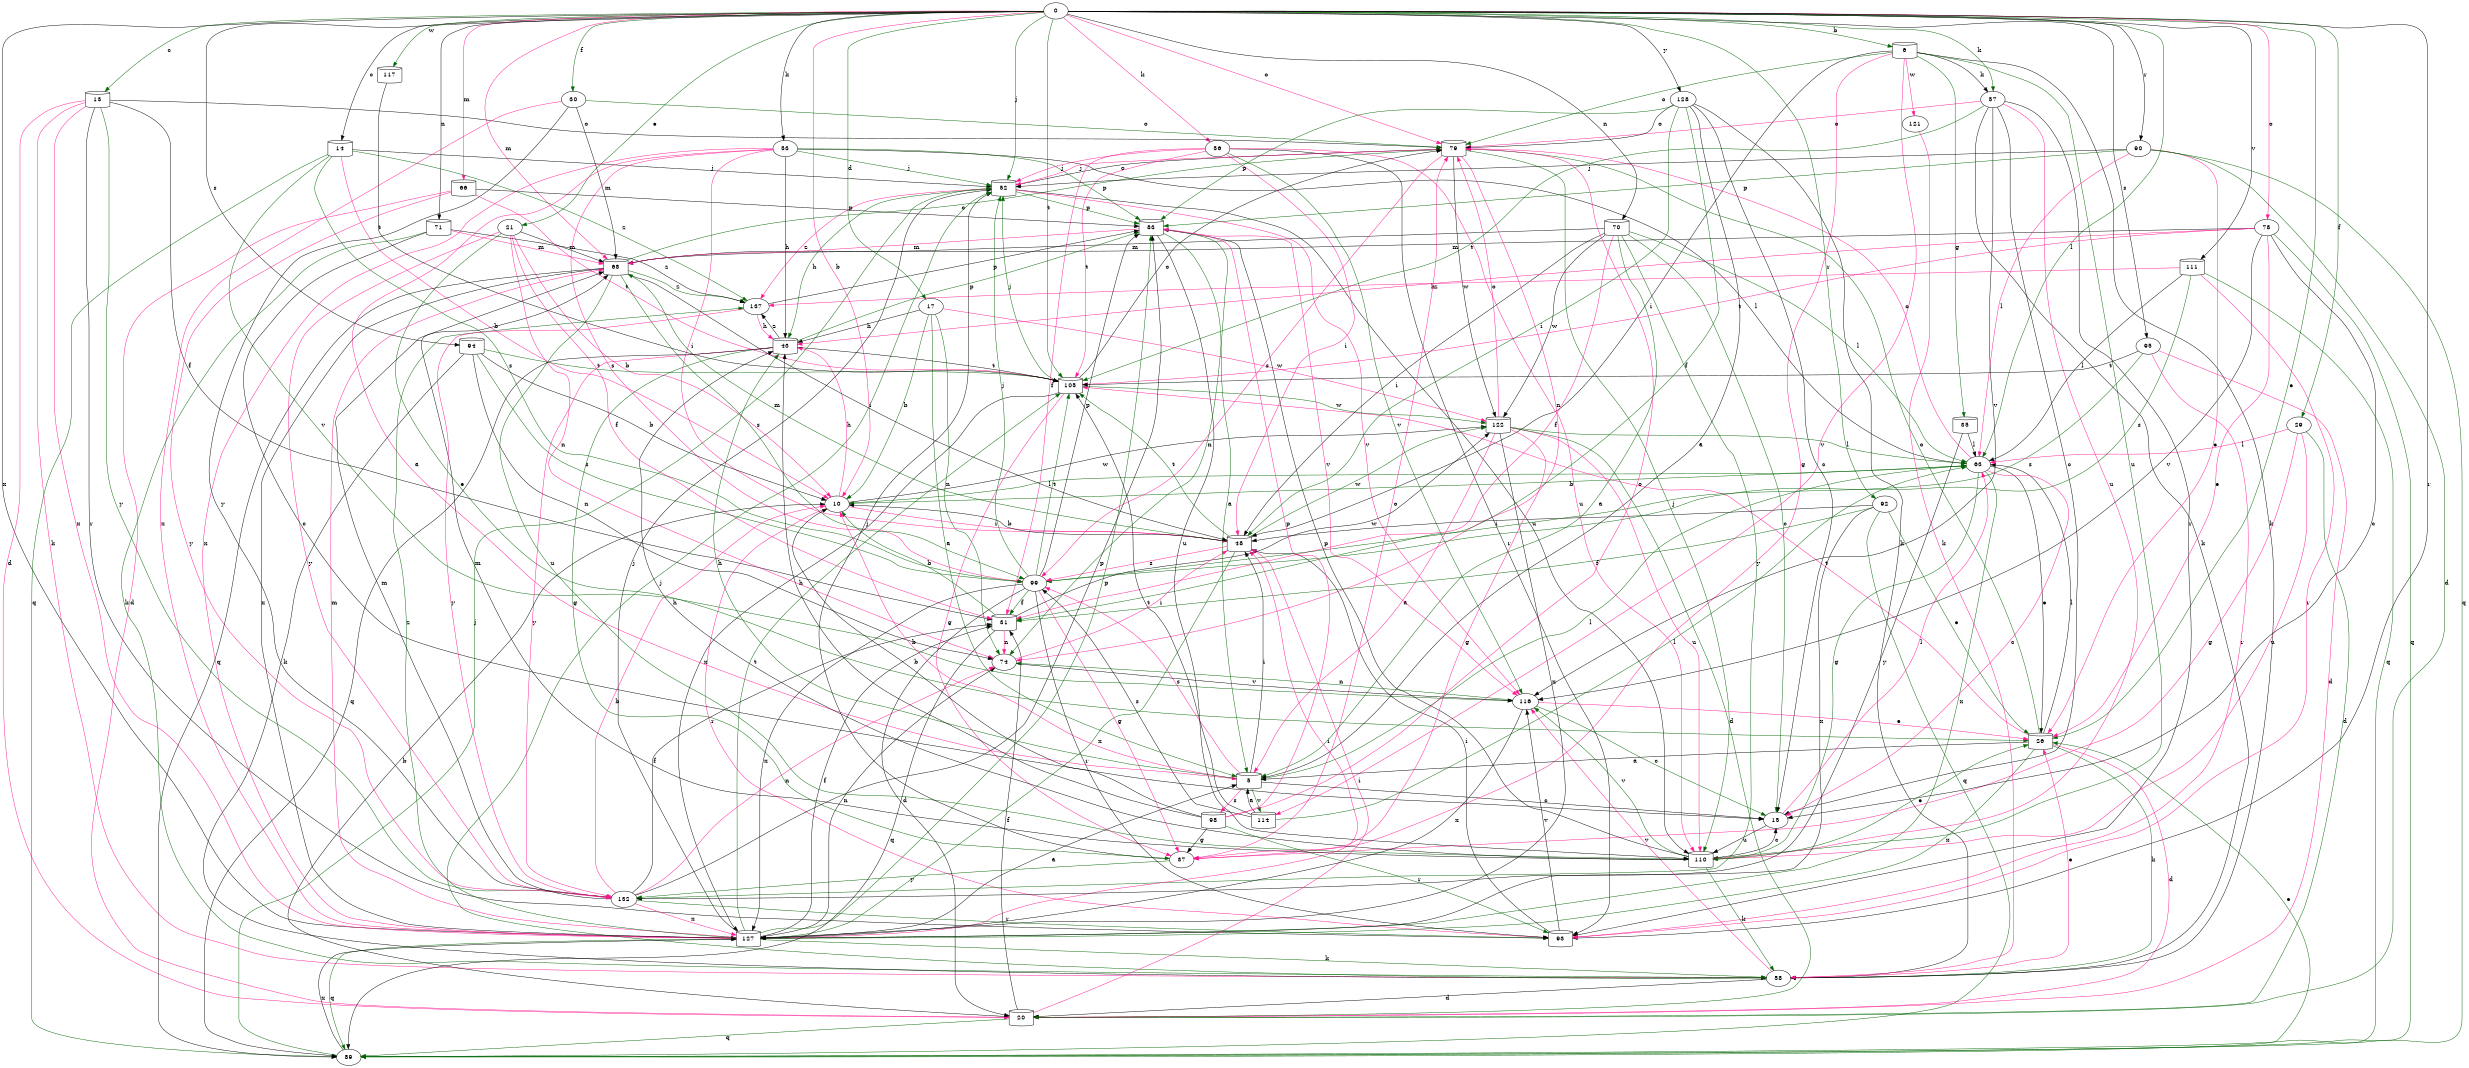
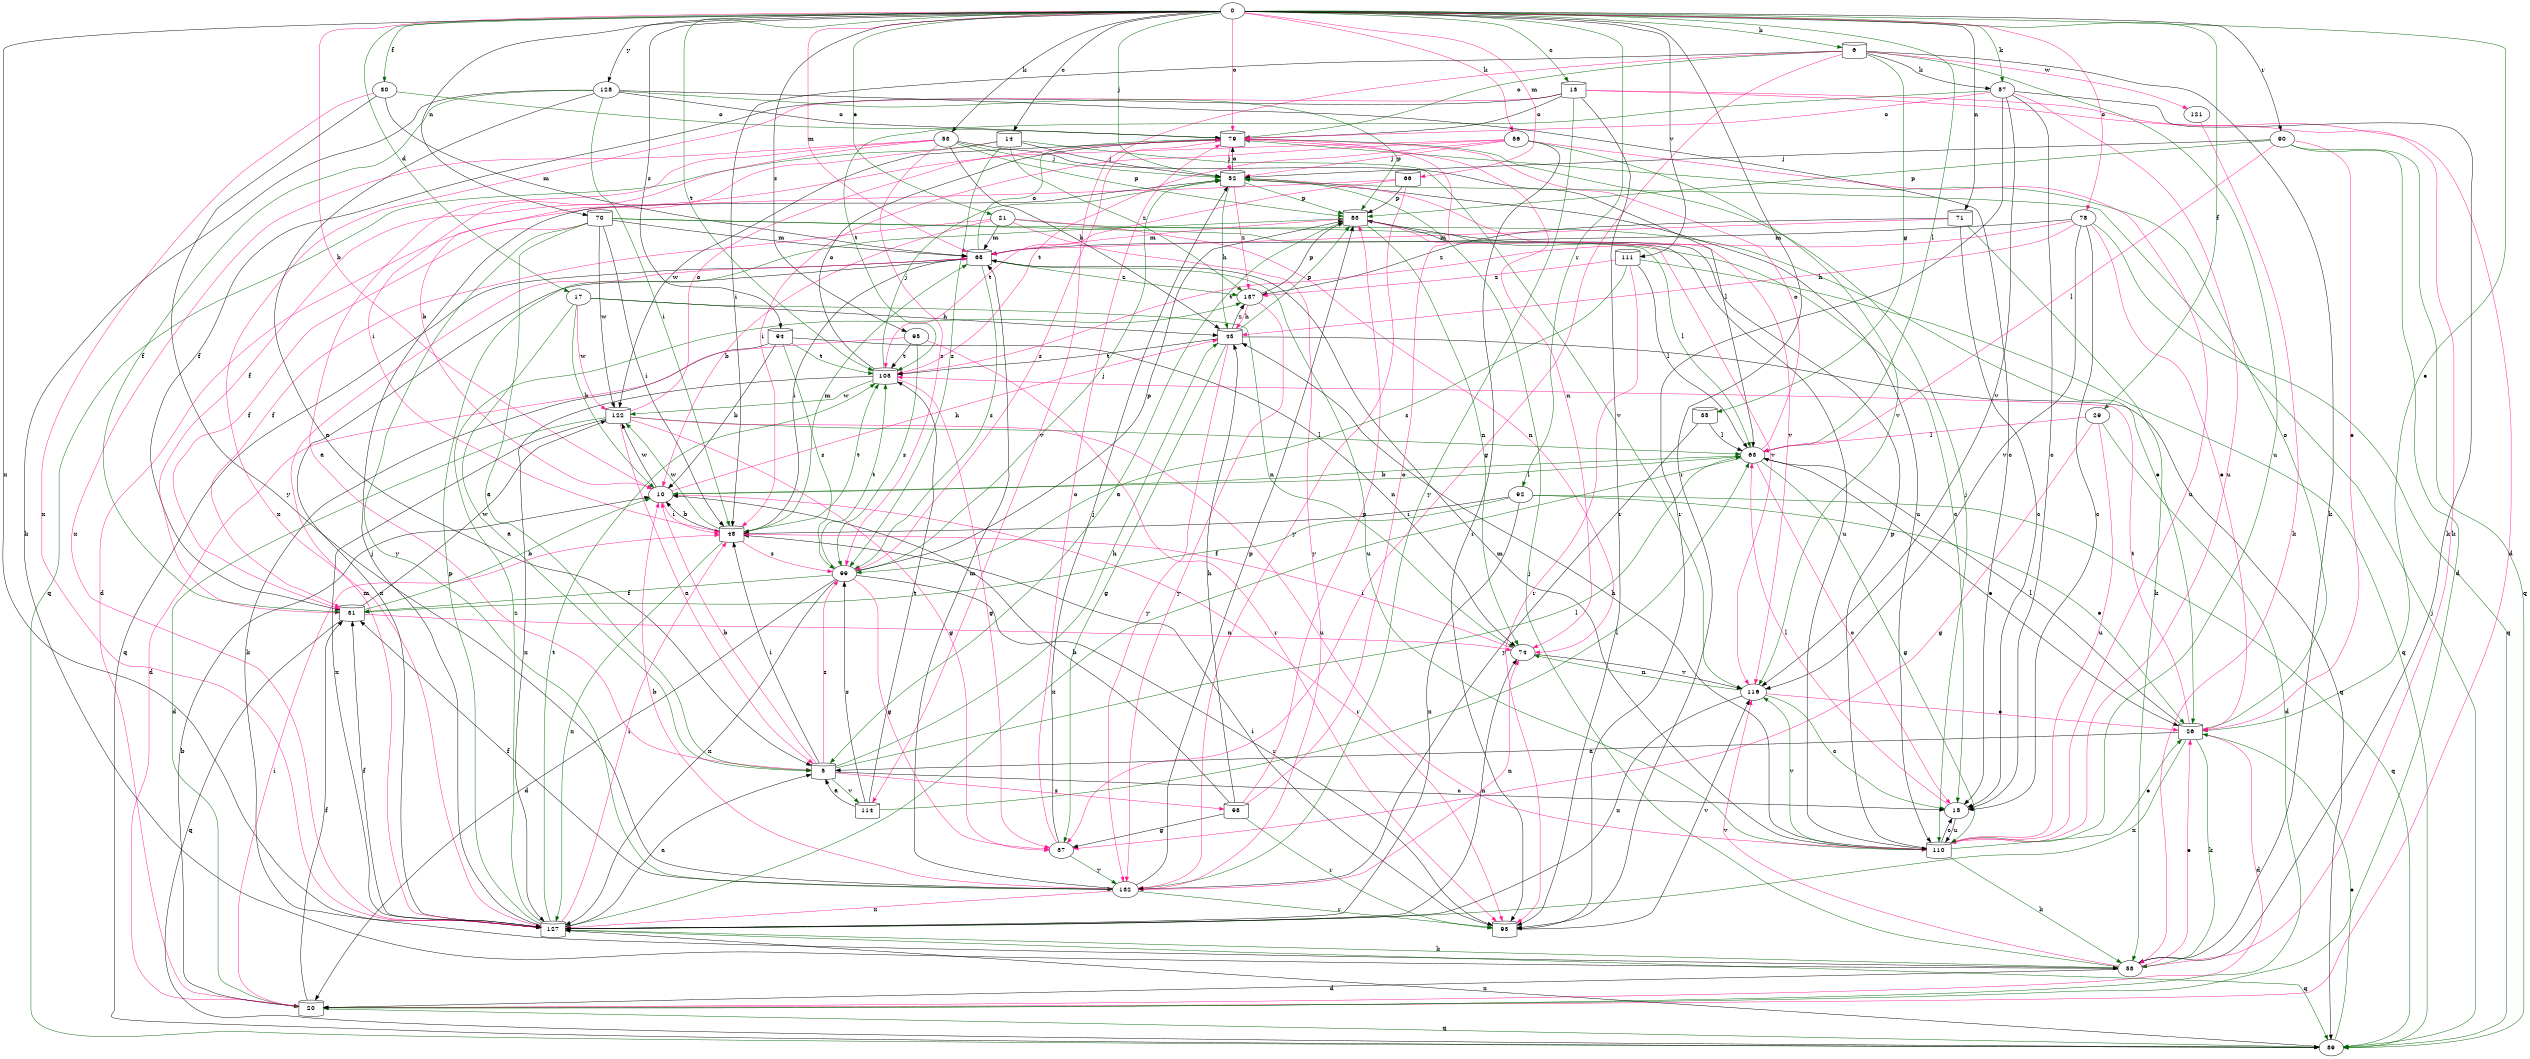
node "117": removed
